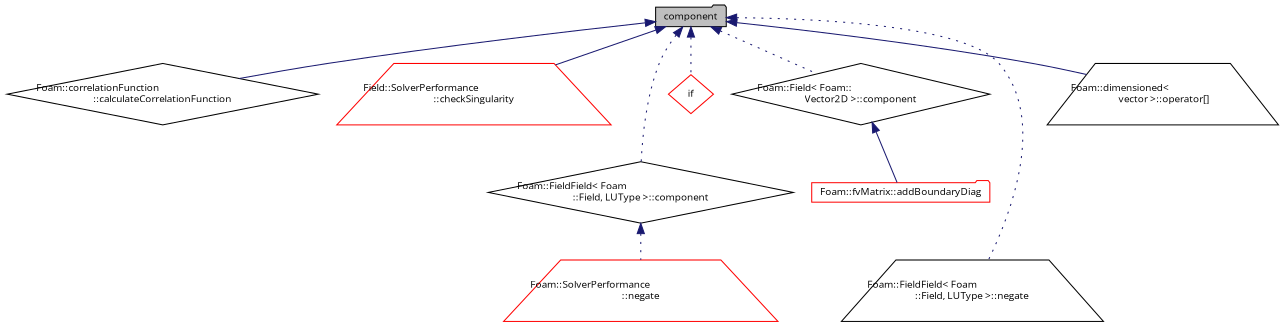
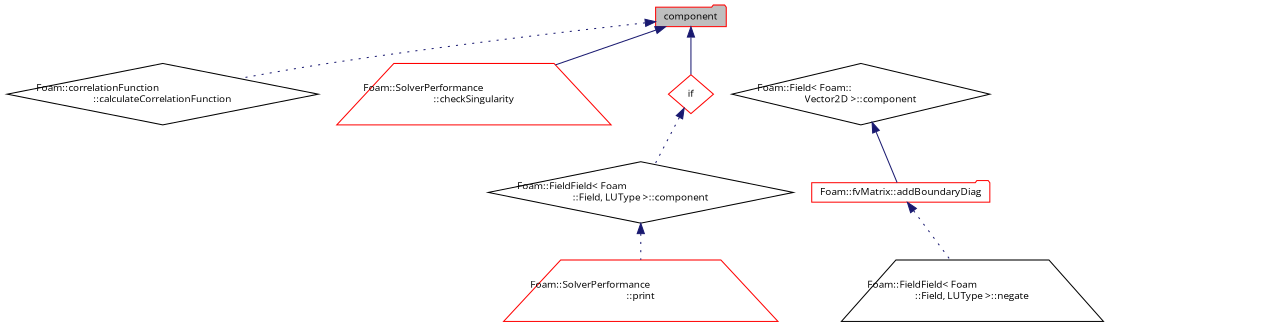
node "component": color black -> red
edge "Foam::correlationFunction ::calculateCorrelationFunction" -> "component": style solid -> dotted
edge "Foam::FieldField< Foam ::Field, LUType >::negate" -> "component": now "Foam::FieldField< Foam ::Field, LUType >::negate" -> "Foam::fvMatrix::addBoundaryDiag"
edge "Foam::Field< Foam:: Vector2D >::component" -> "component": removed
edge "if" -> "component": style dotted -> solid
node "Field::SolverPerformance ::checkSingularity": label "Field::SolverPerformance ::checkSingularity" -> "Foam::SolverPerformance ::checkSingularity"
node "Foam::dimensioned< vector >::operator[]": removed
edge "Foam::FieldField< Foam ::Field, LUType >::component" -> "component": now "Foam::FieldField< Foam ::Field, LUType >::component" -> "if"
node "Foam::SolverPerformance ::negate": label "Foam::SolverPerformance ::negate" -> "Foam::SolverPerformance ::print"
